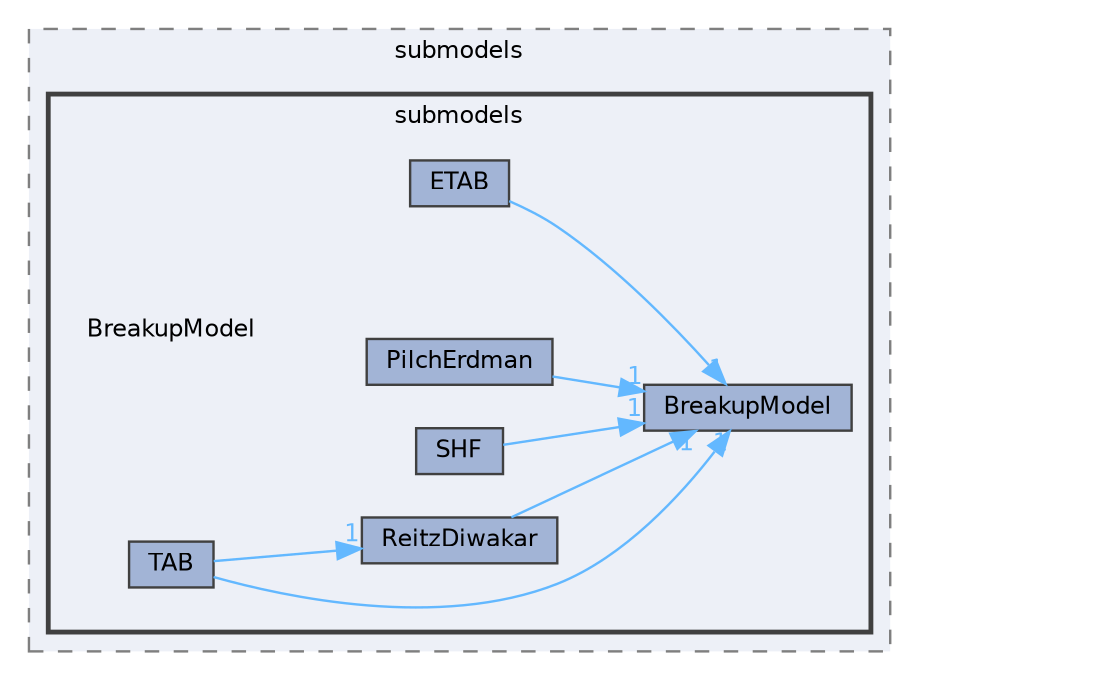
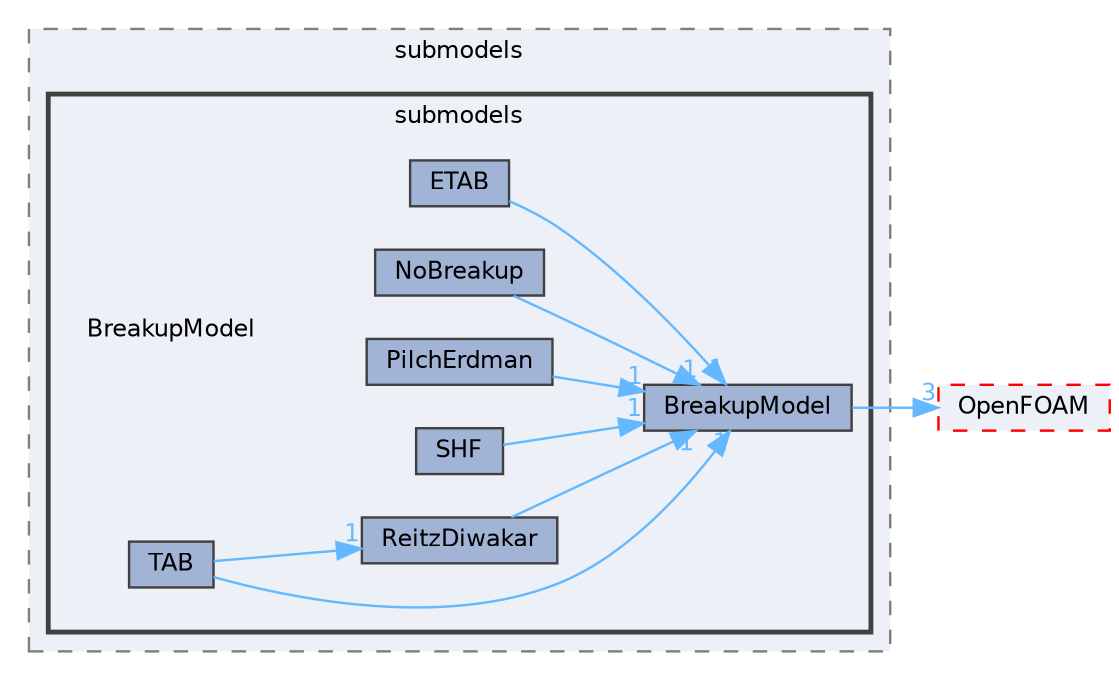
node "NoBreakup": added
node "OpenFOAM": added
